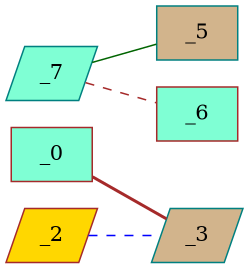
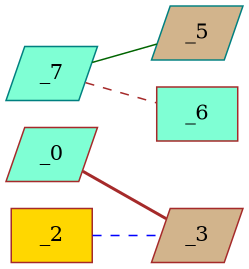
node "_5": shape box -> parallelogram
node "_0": shape box -> parallelogram
node "_2": shape parallelogram -> box
node "_3": color teal -> brown
